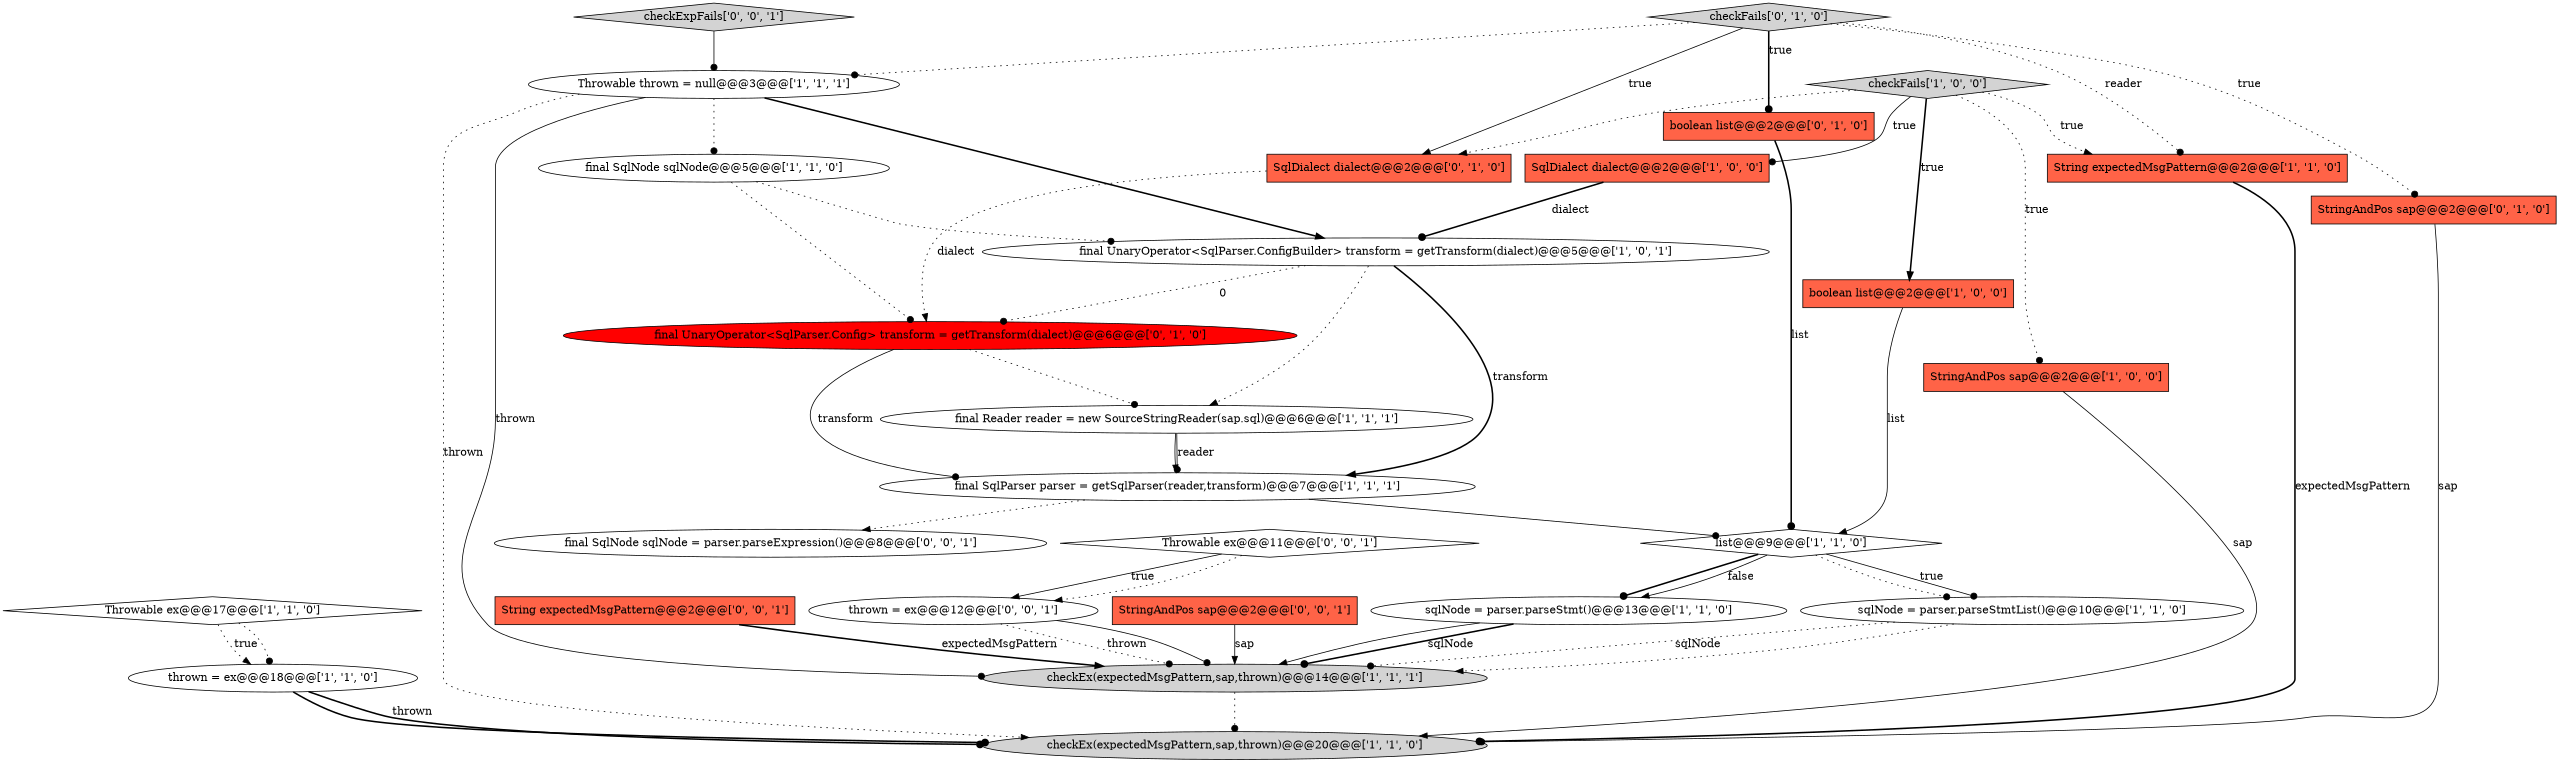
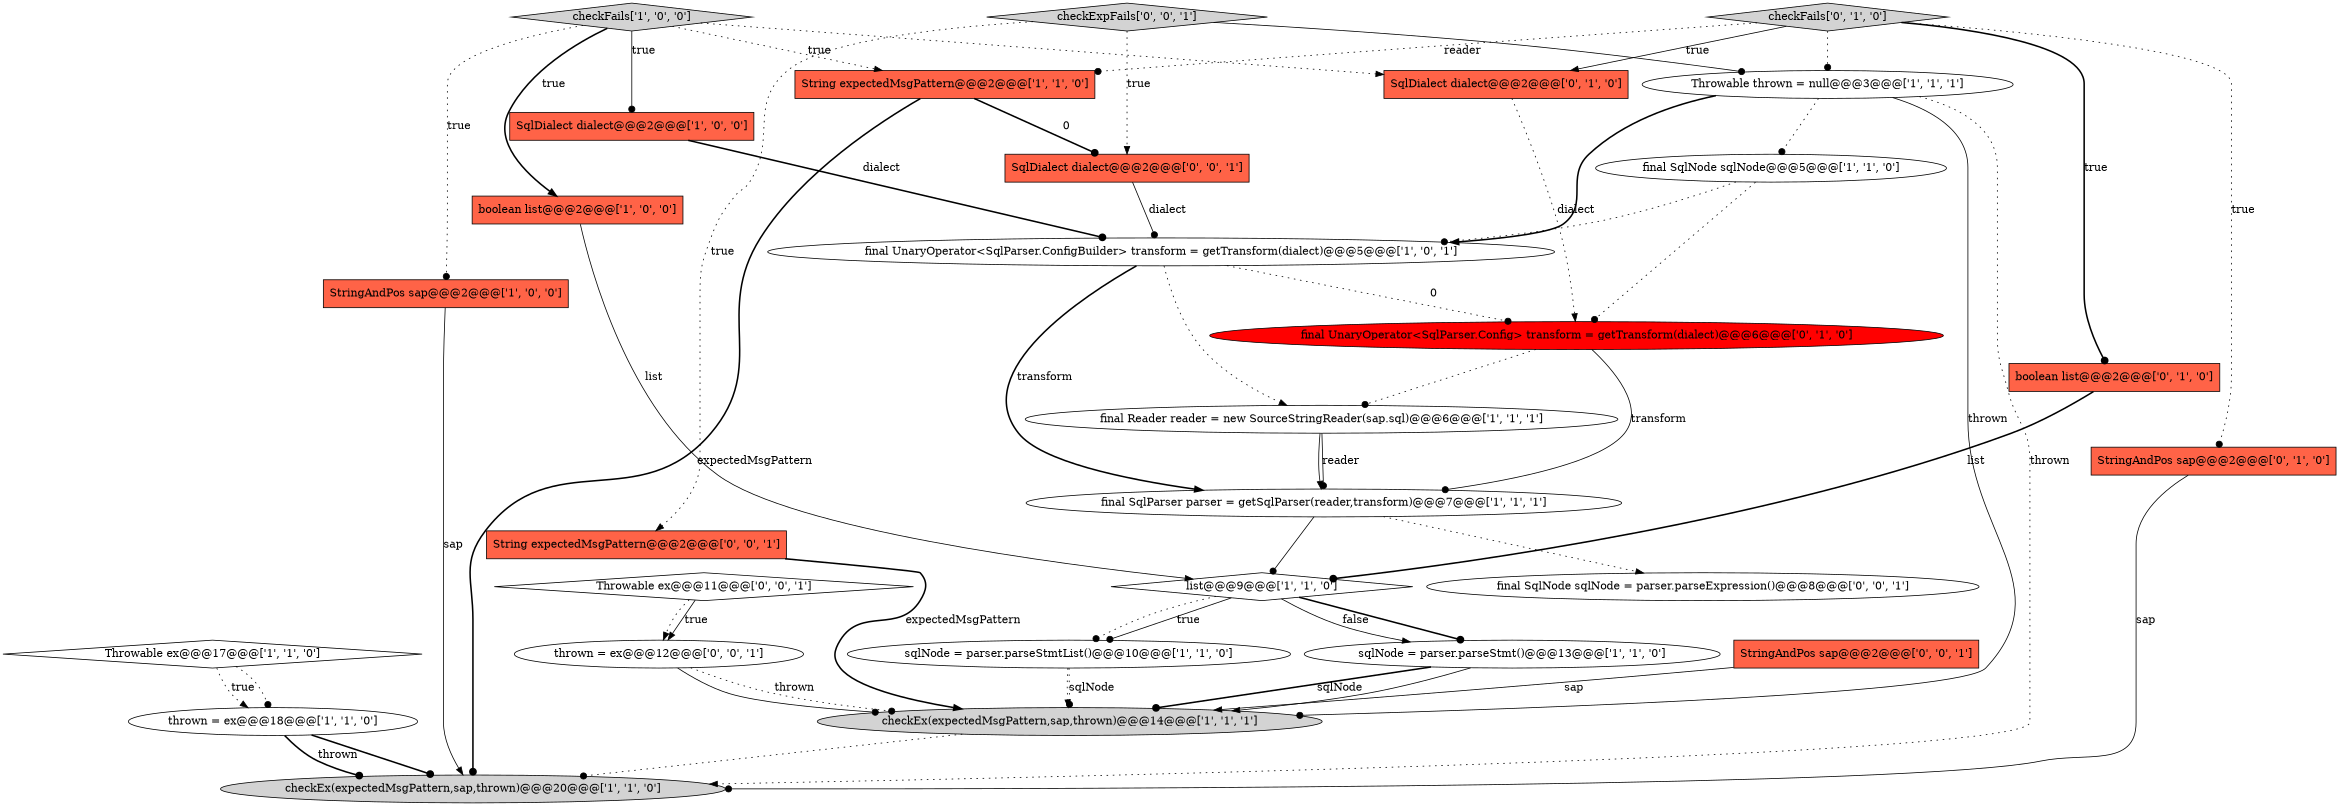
node "SqlDialect dialect@@@2@@@['0', '0', '1']": added
edge "checkExpFails['0', '0', '1']" -> "String expectedMsgPattern@@@2@@@['0', '0', '1']": added, label "true"
